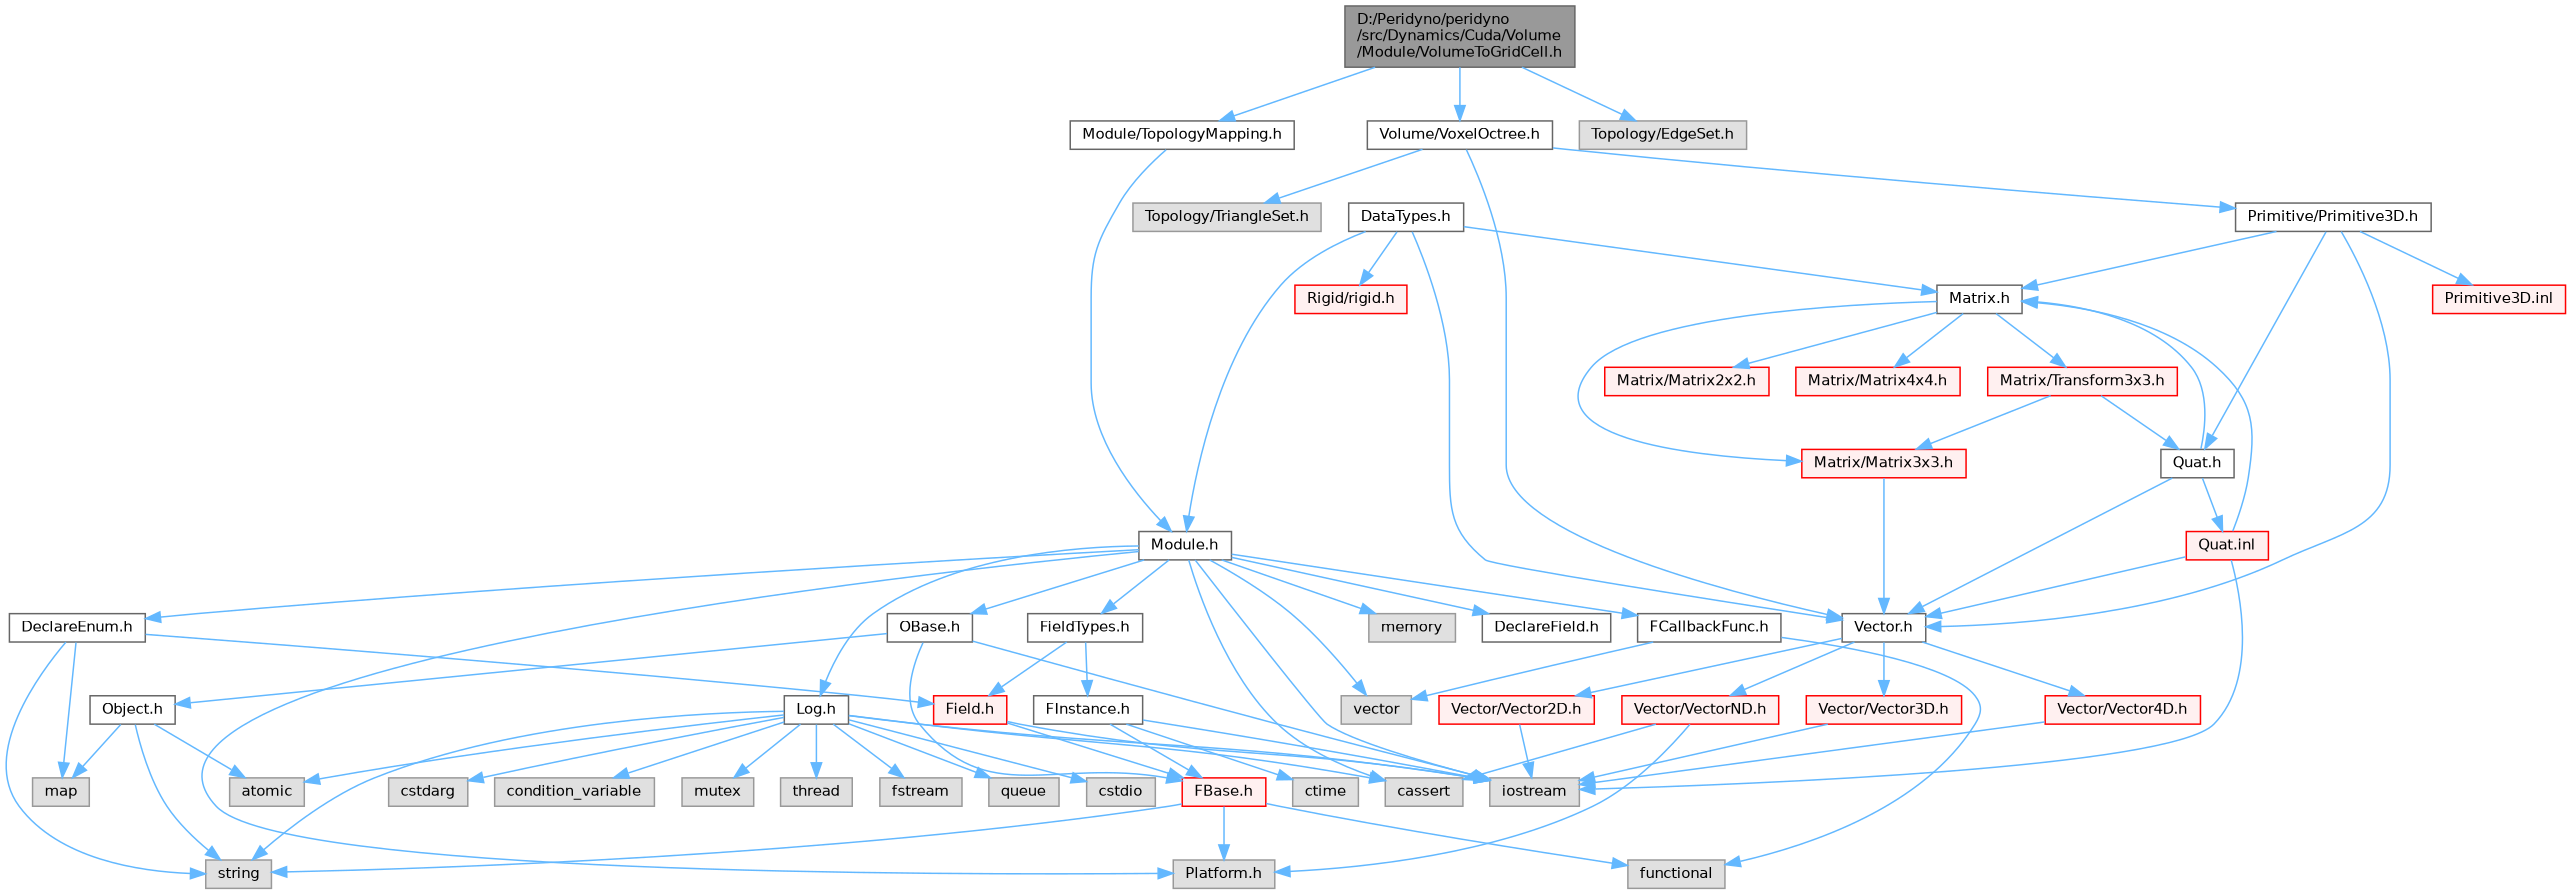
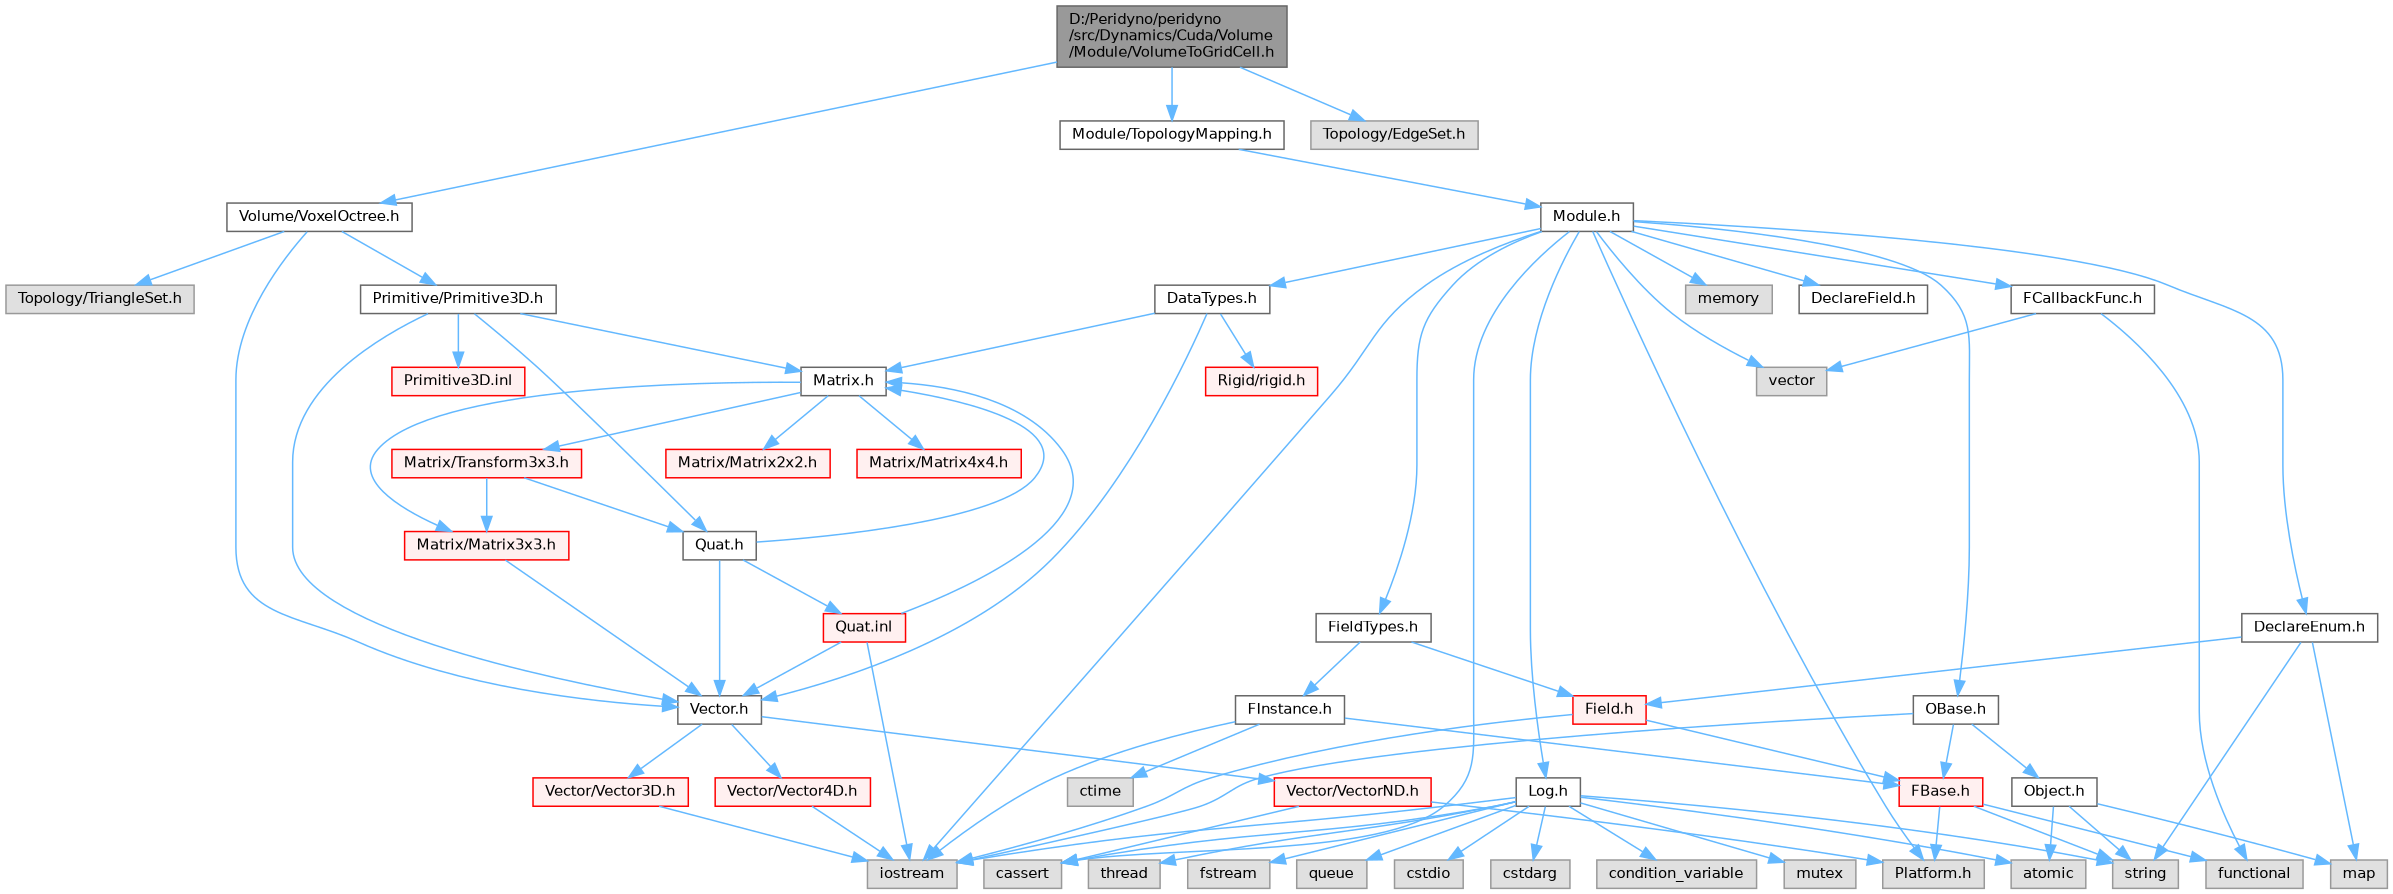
edge "DataTypes.h" -> "Module.h": reversed
node "Vector/Vector2D.h": removed
